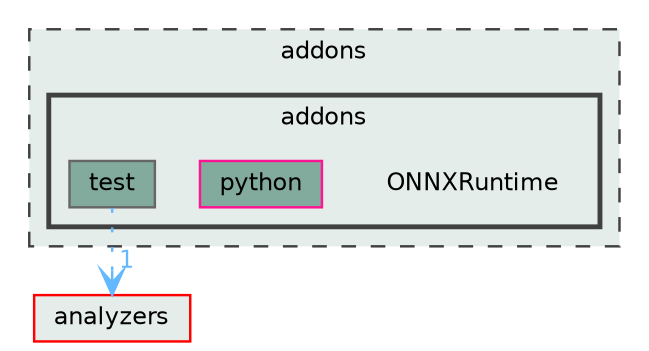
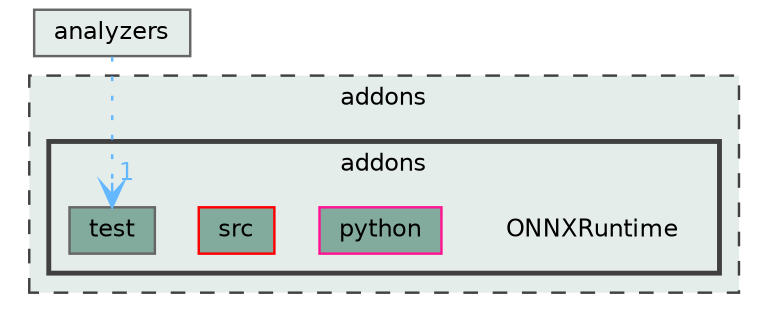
node "src": added
edge "test" -> "analyzers": reversed
node "analyzers": color red -> gray40
